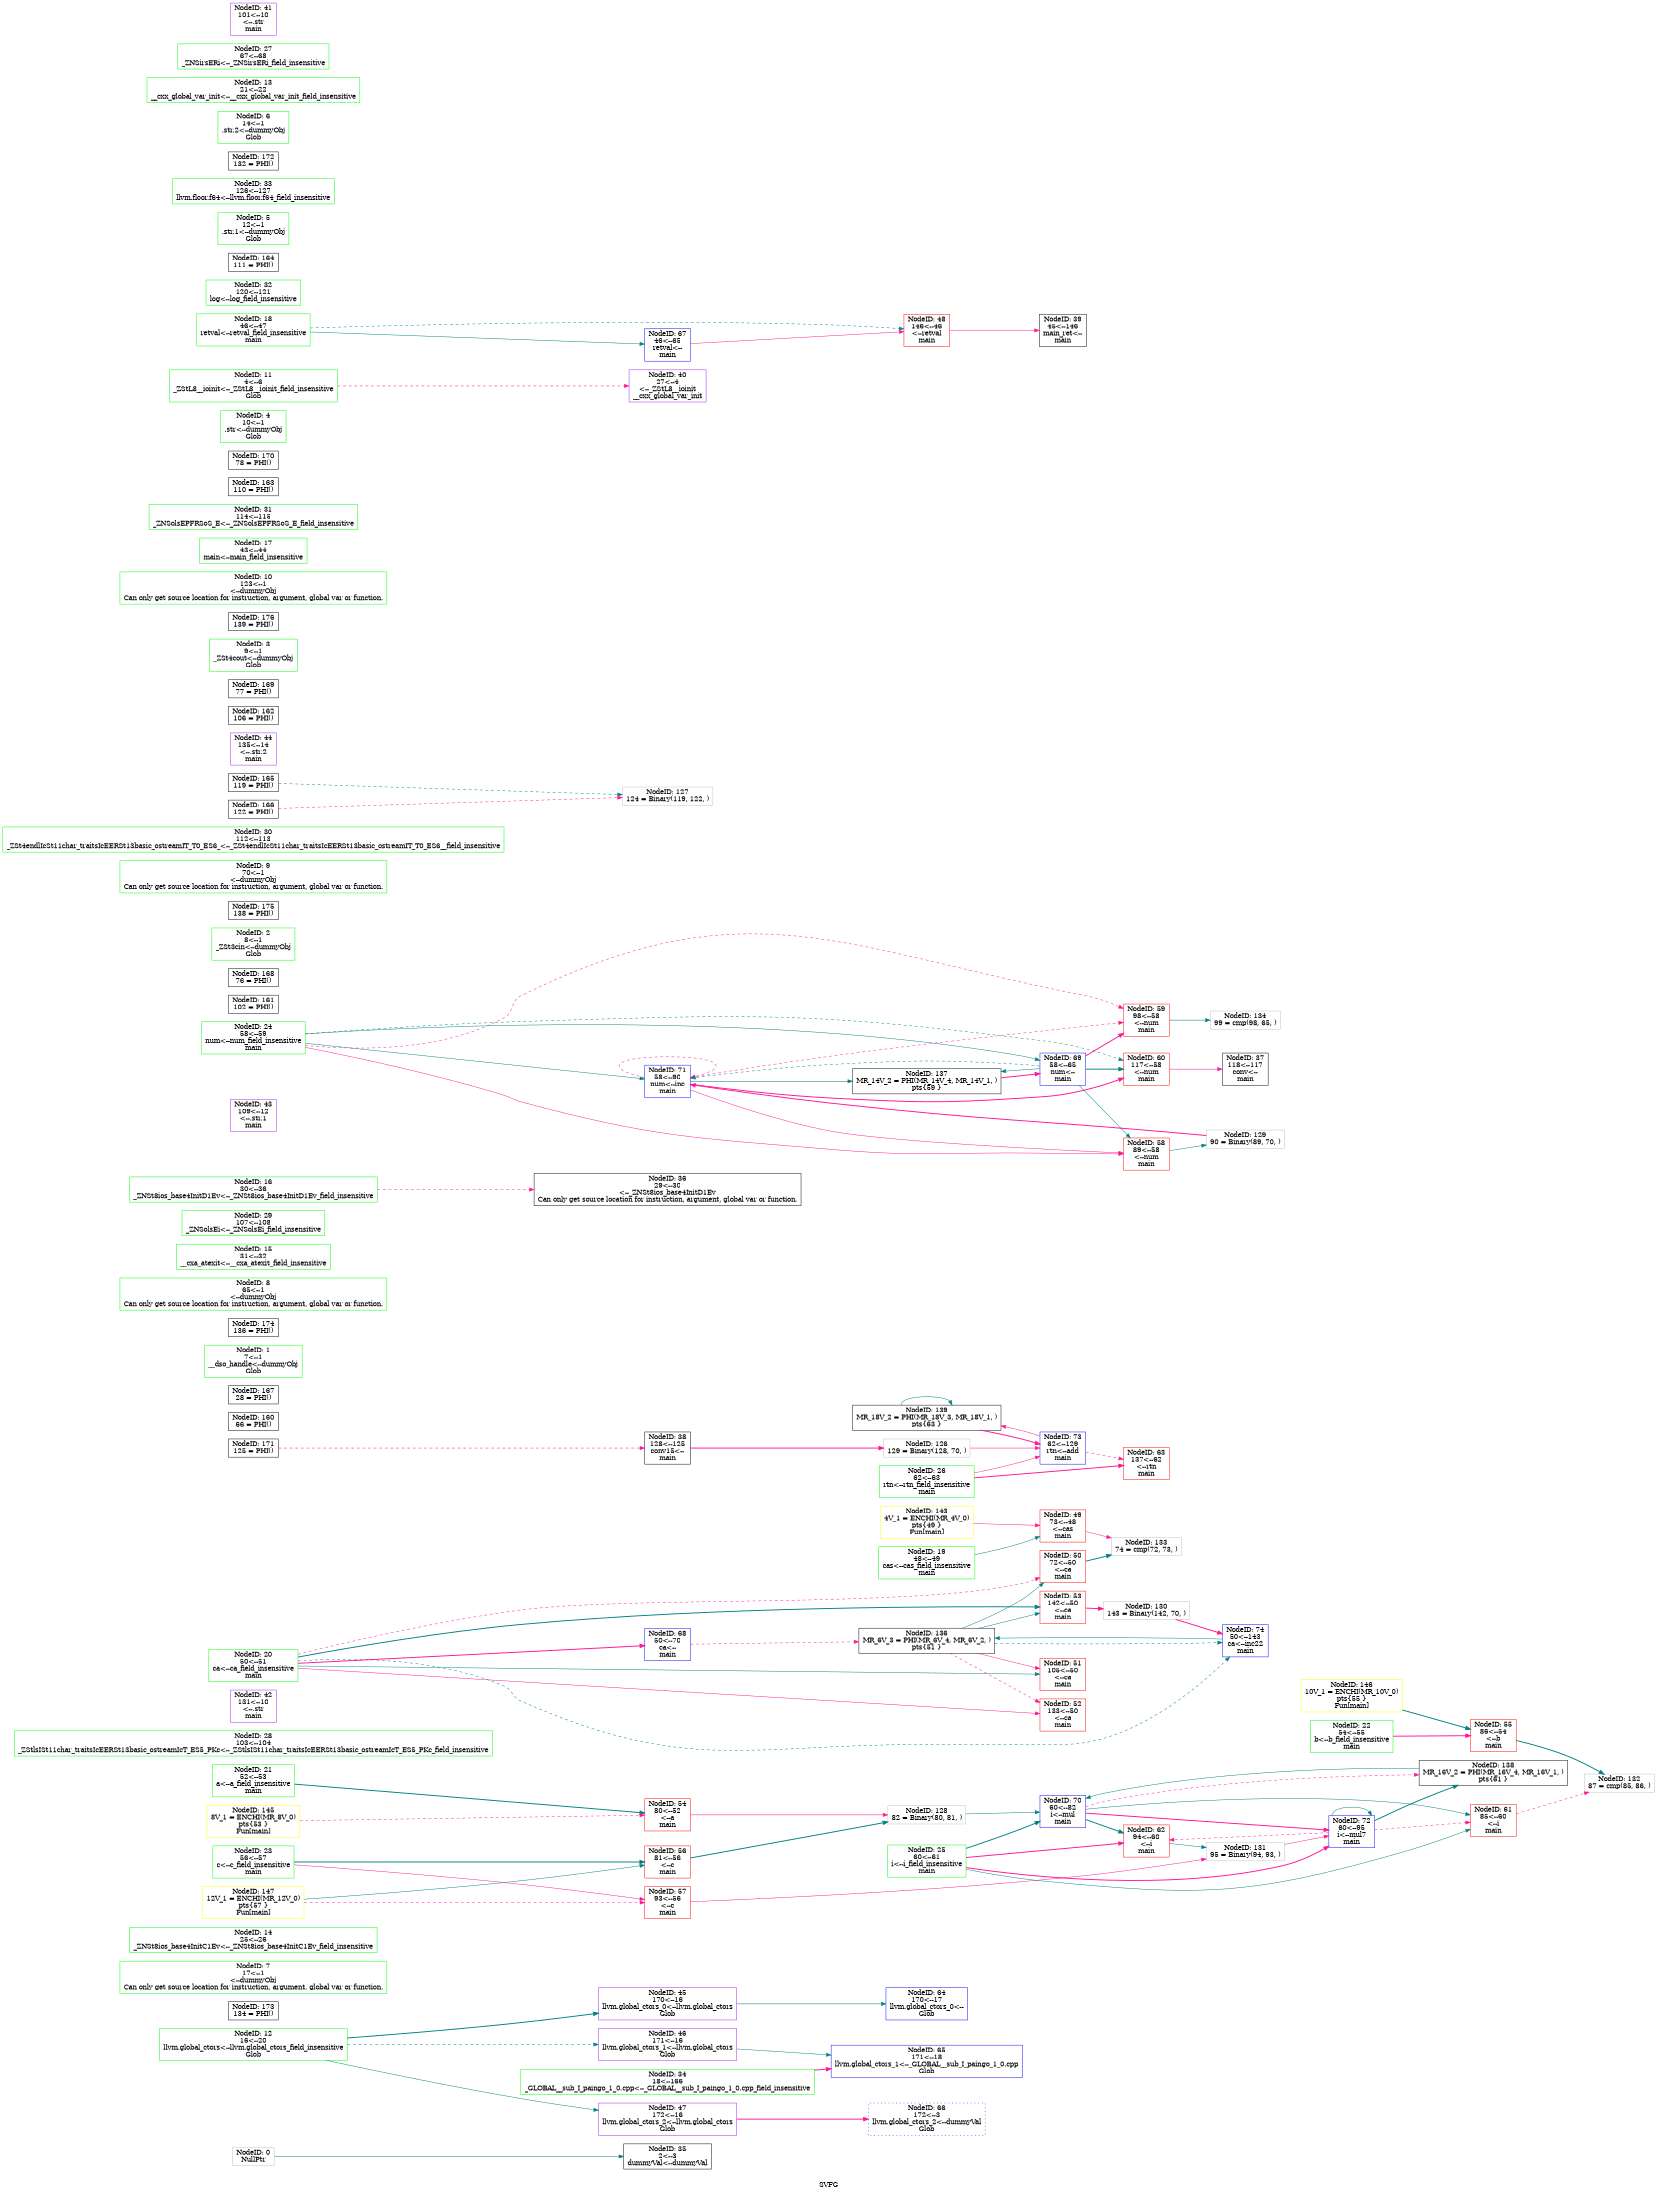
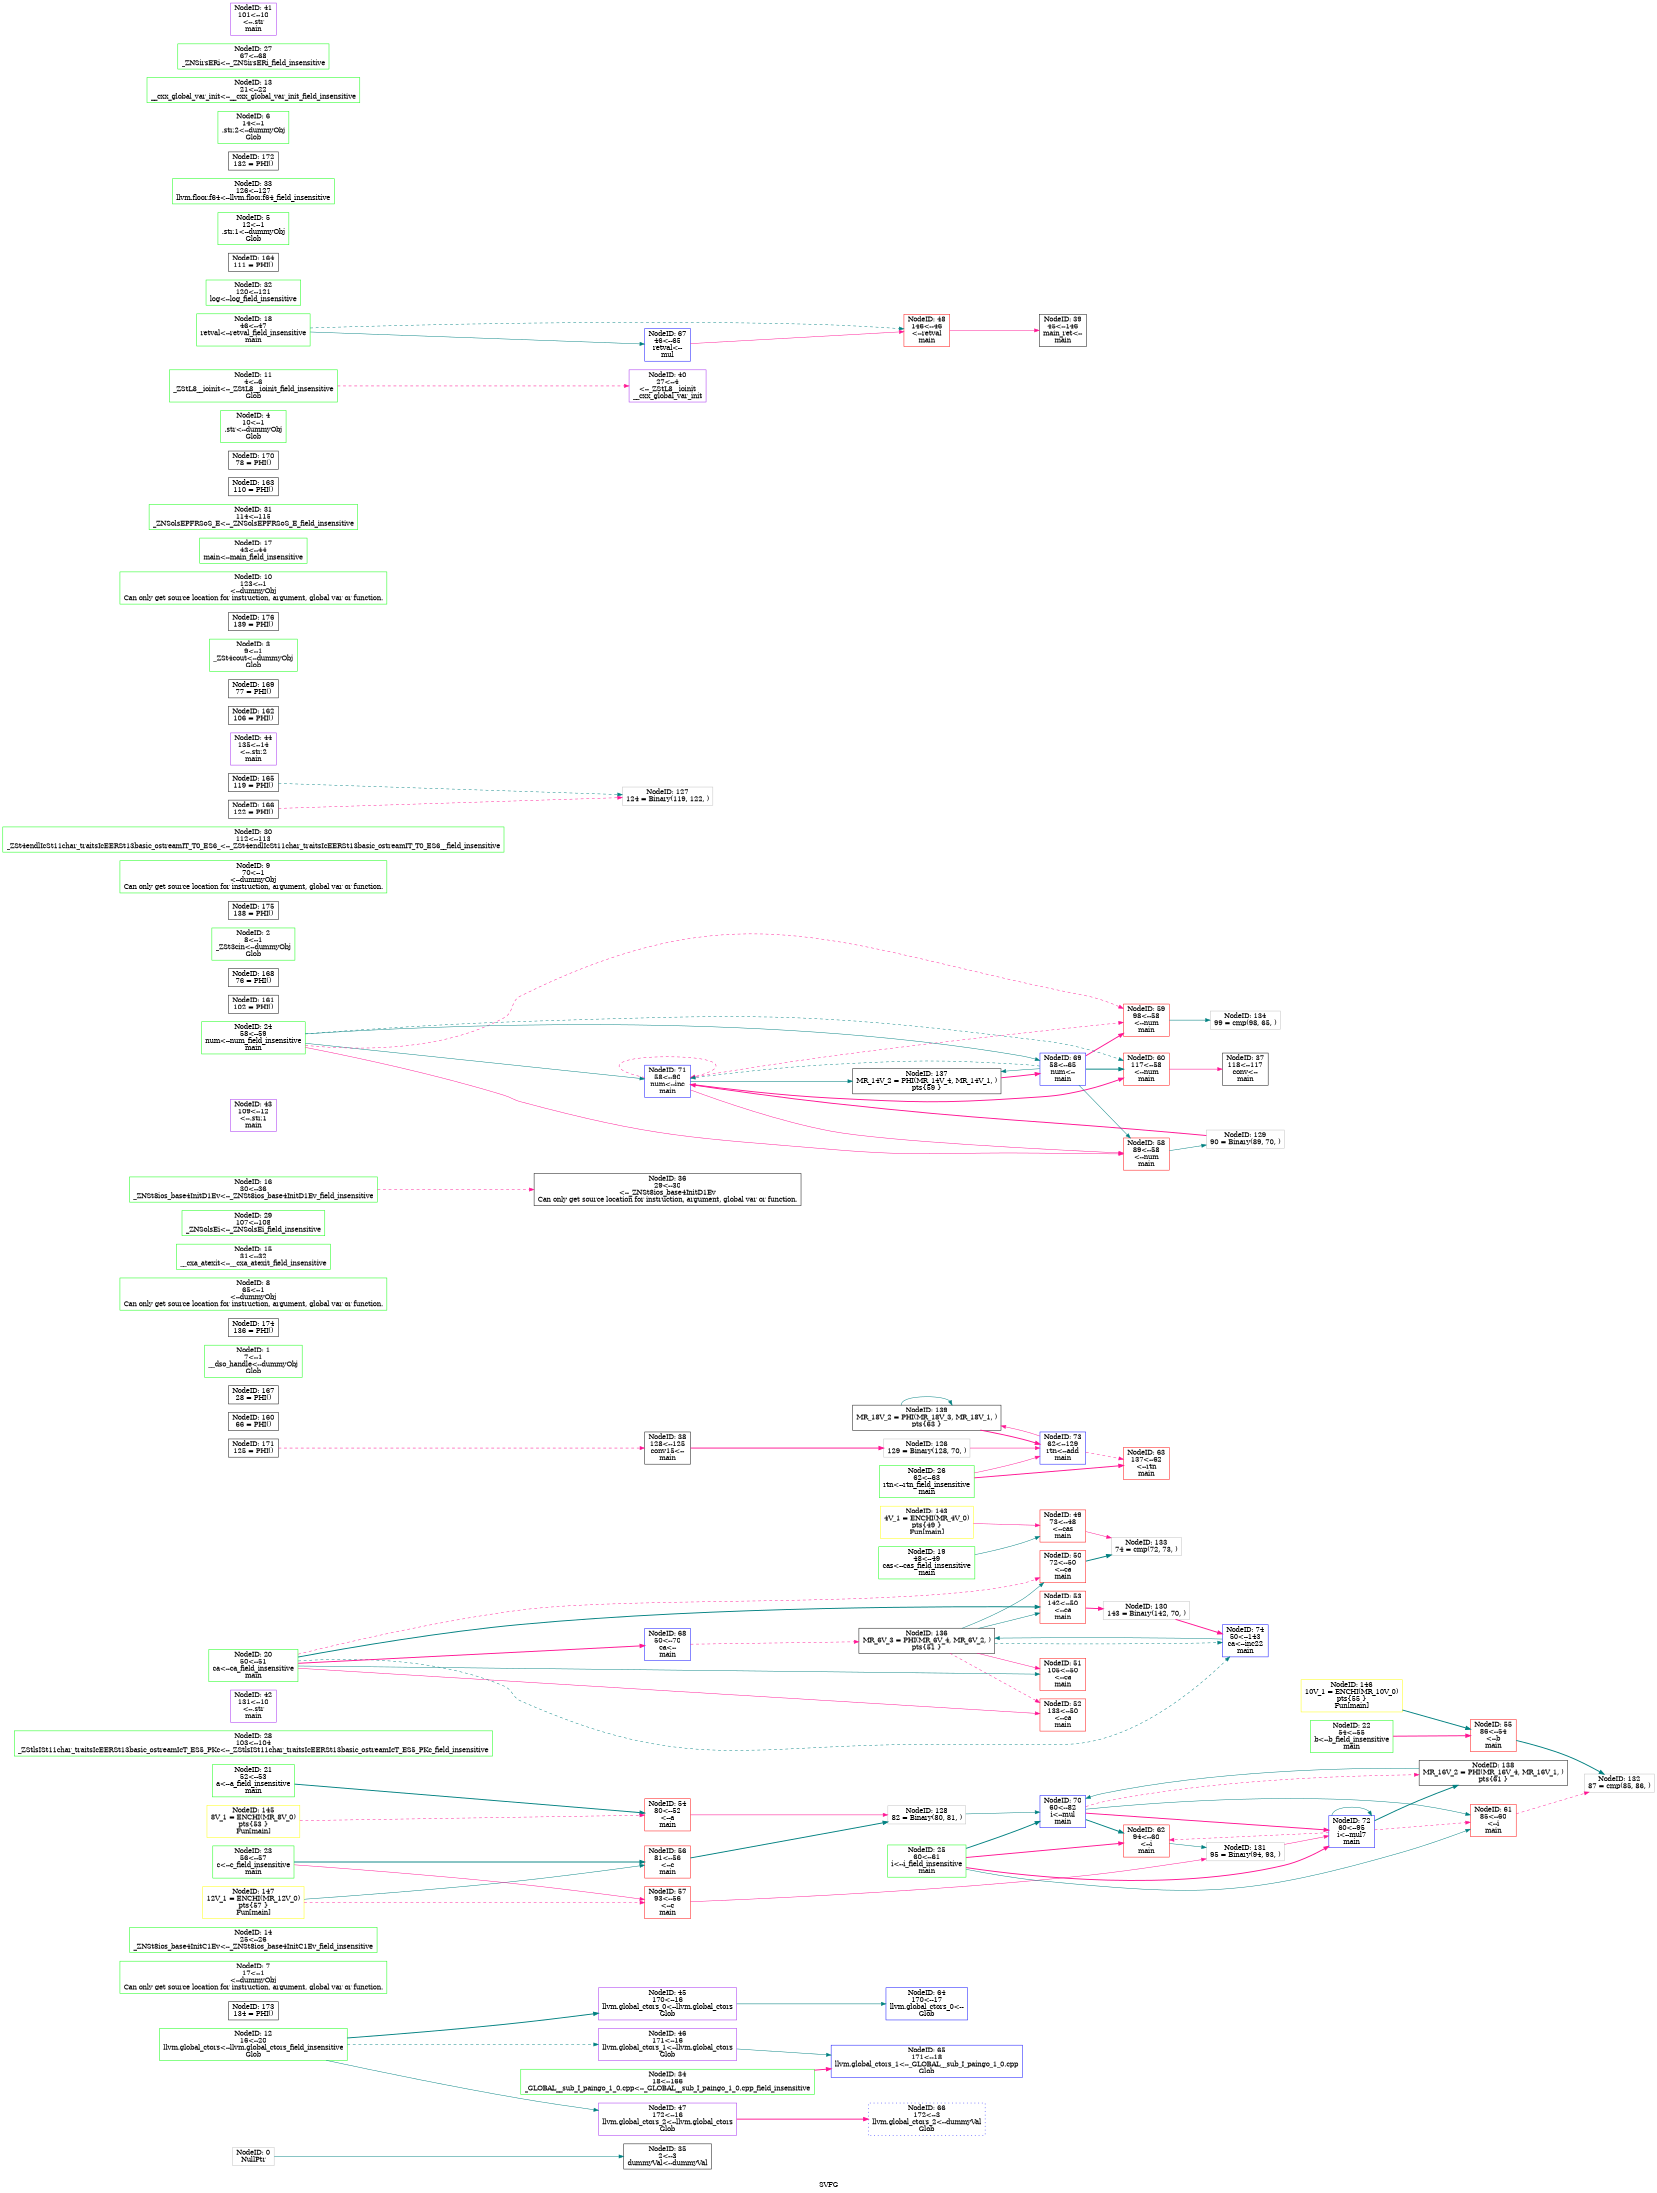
node "NodeID: 67": text "main" -> "mul"
